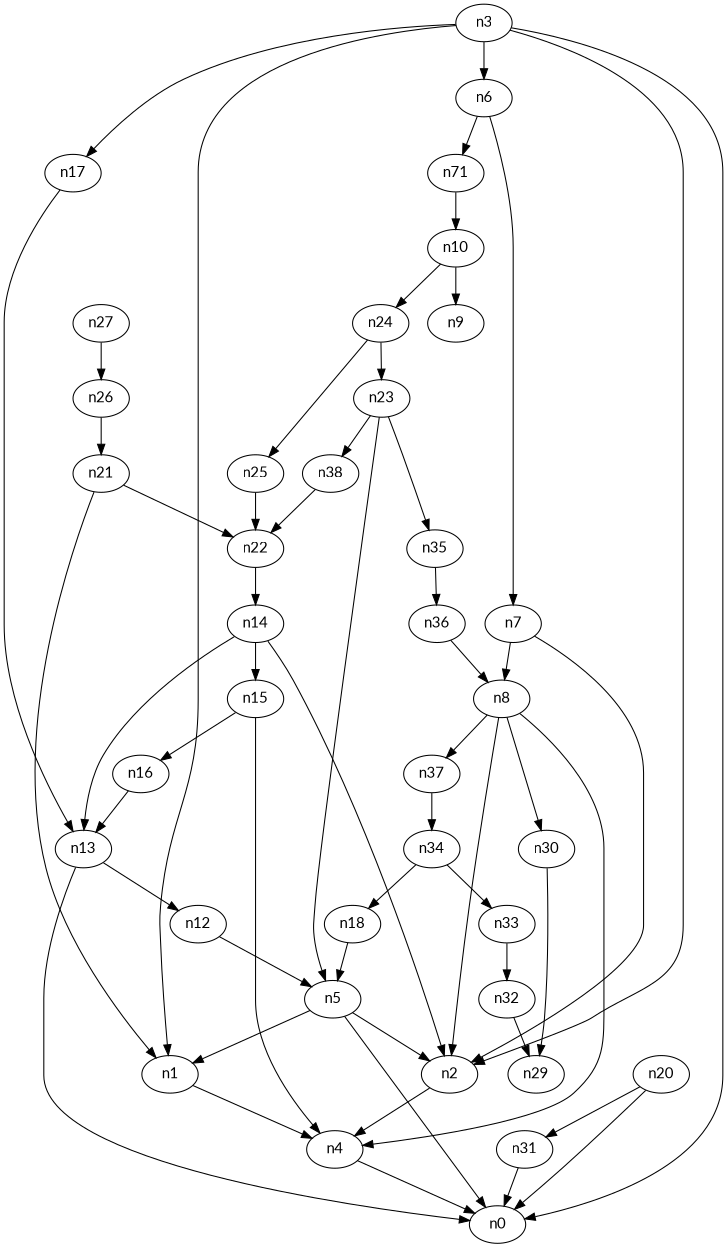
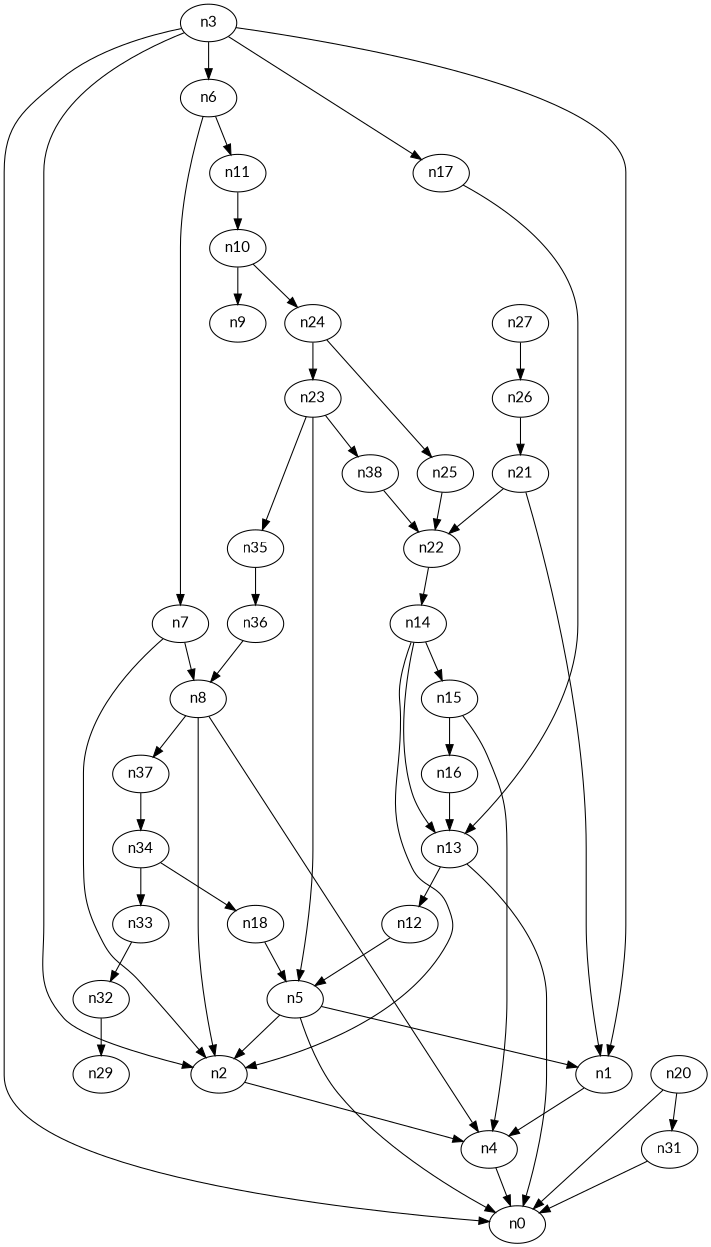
node "n71": label "n71" -> "n11"
node "n30": removed
